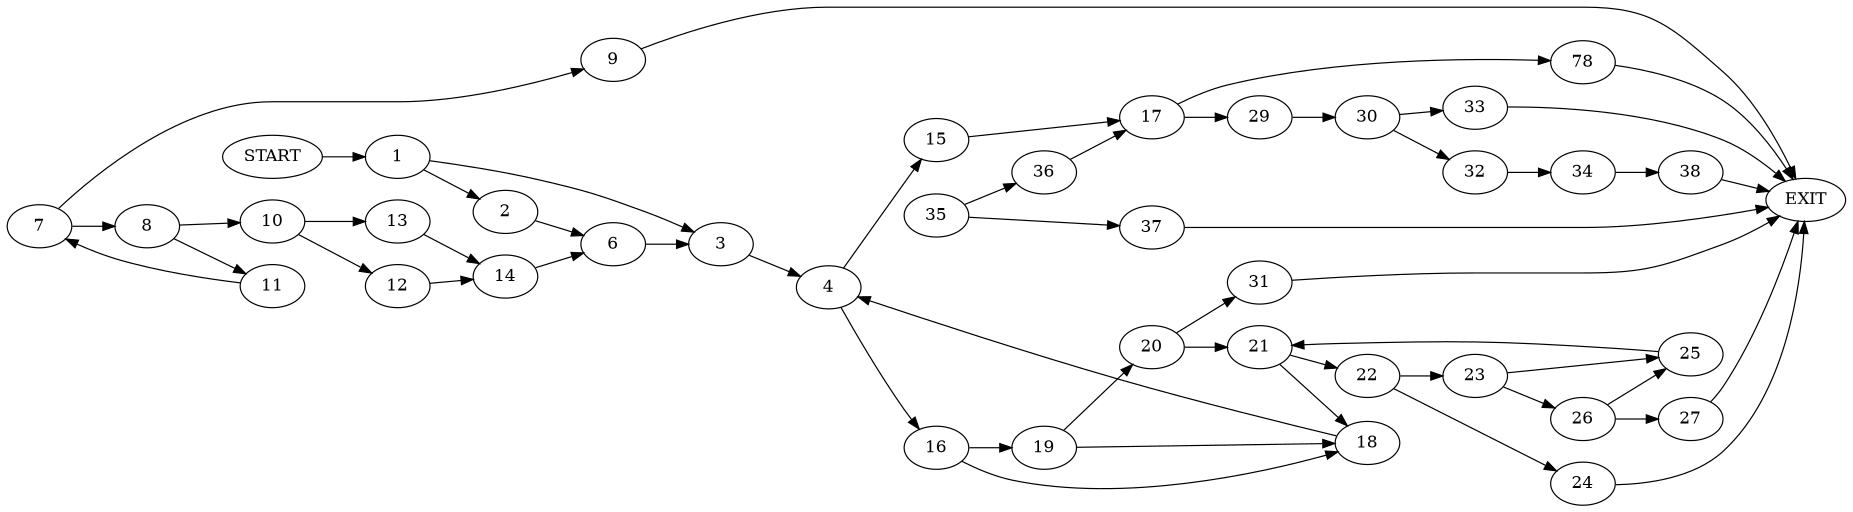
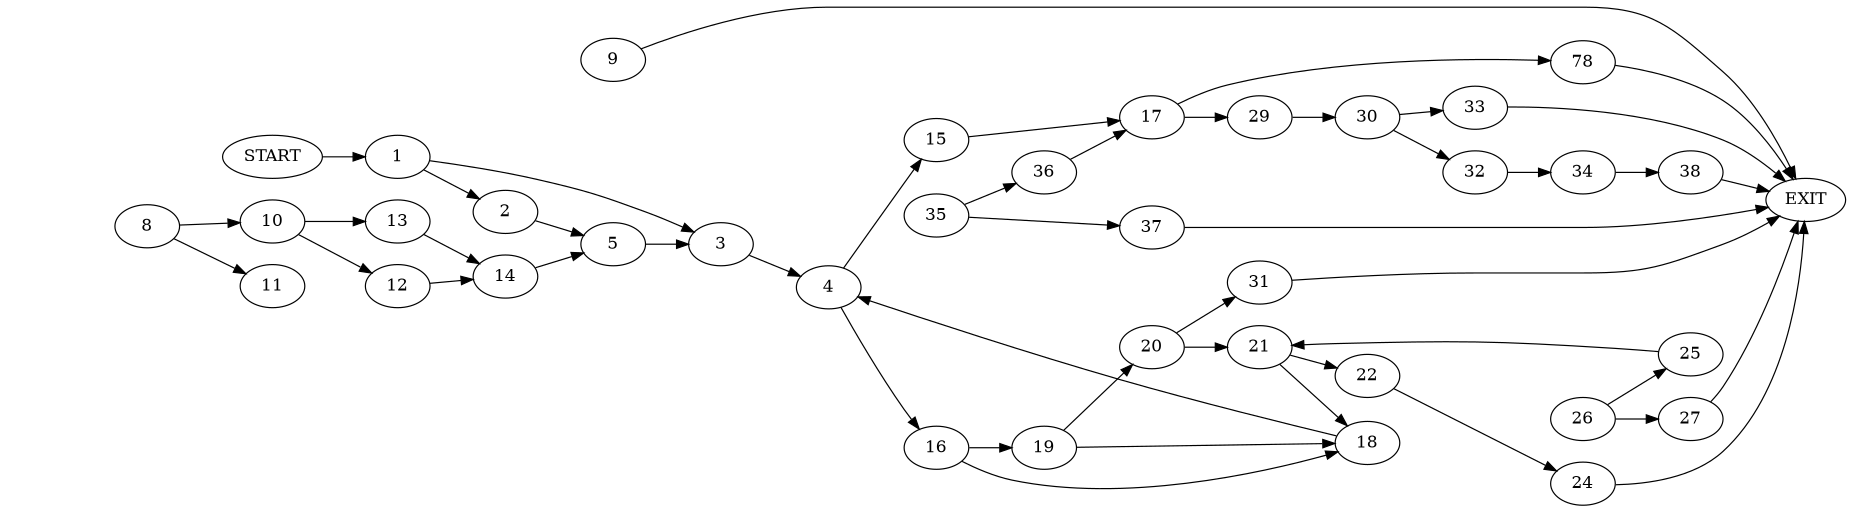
node "7": removed
node "6": label "6" -> "5"
node "23": removed
